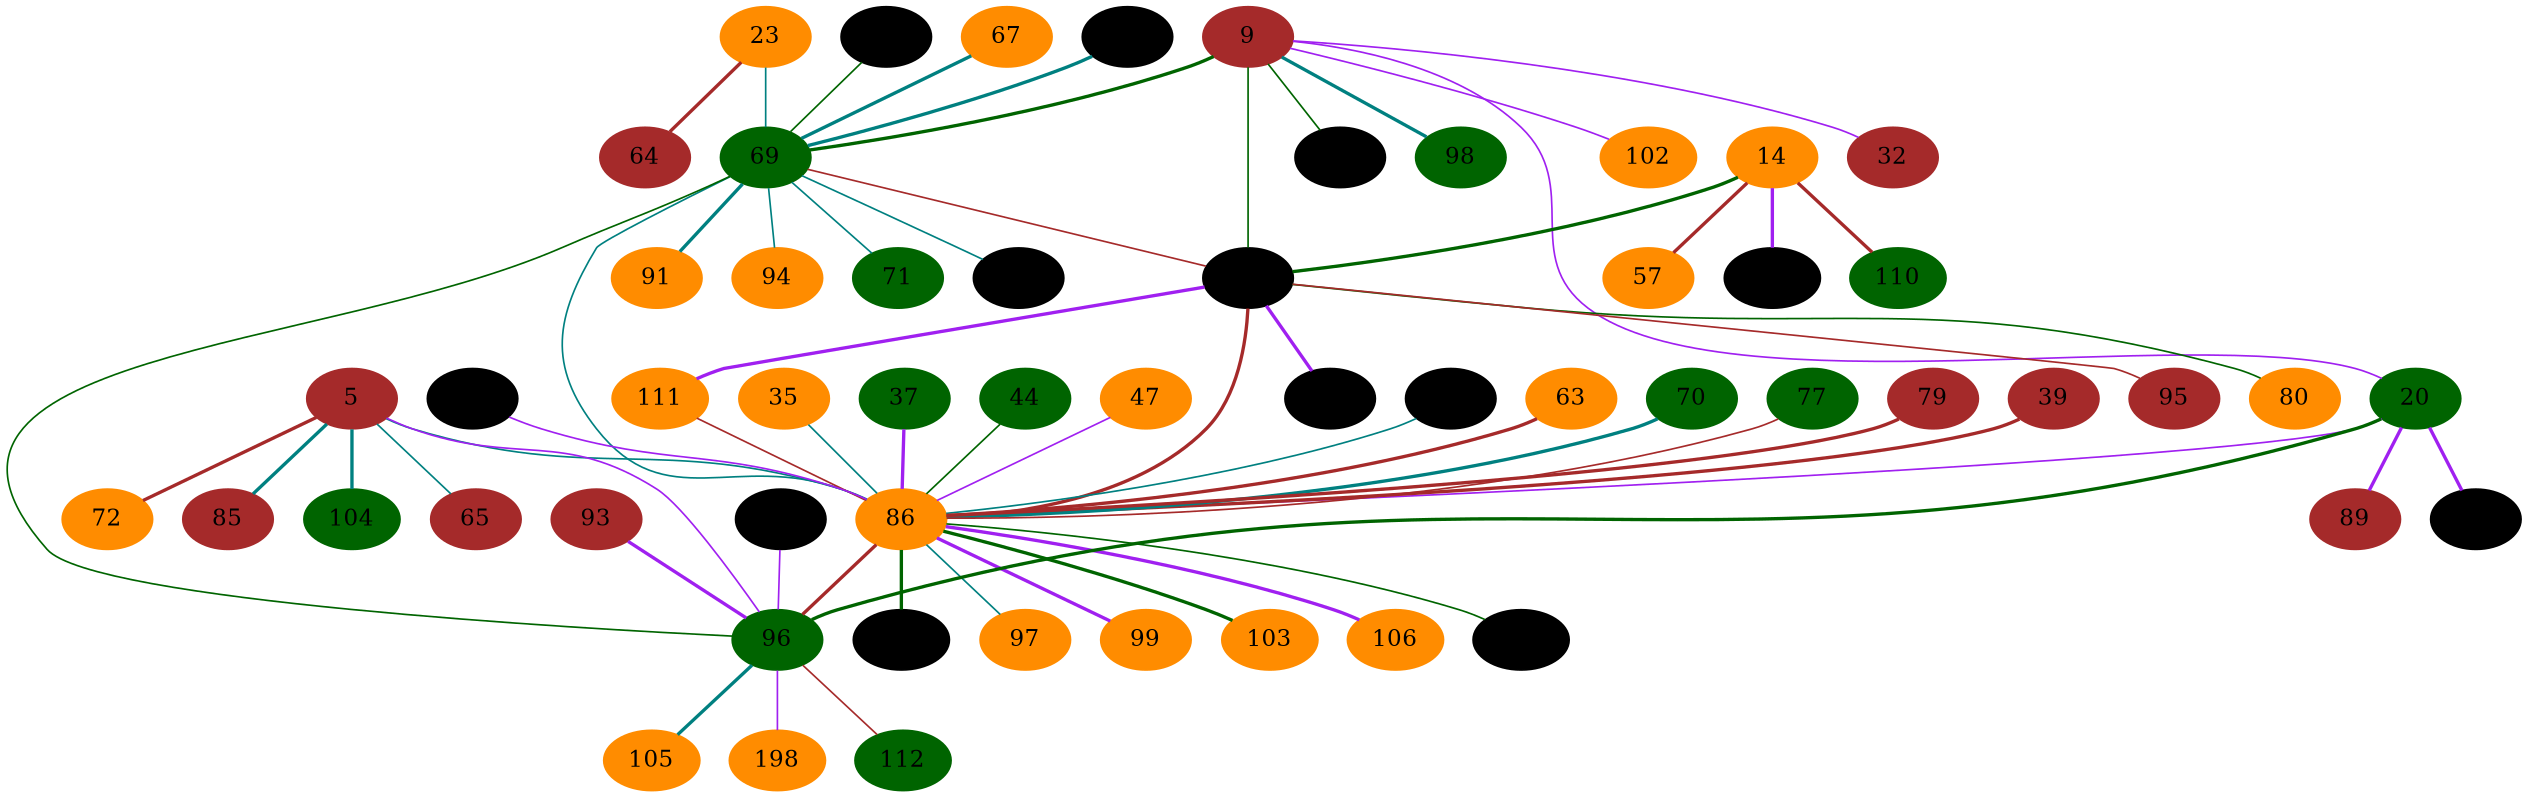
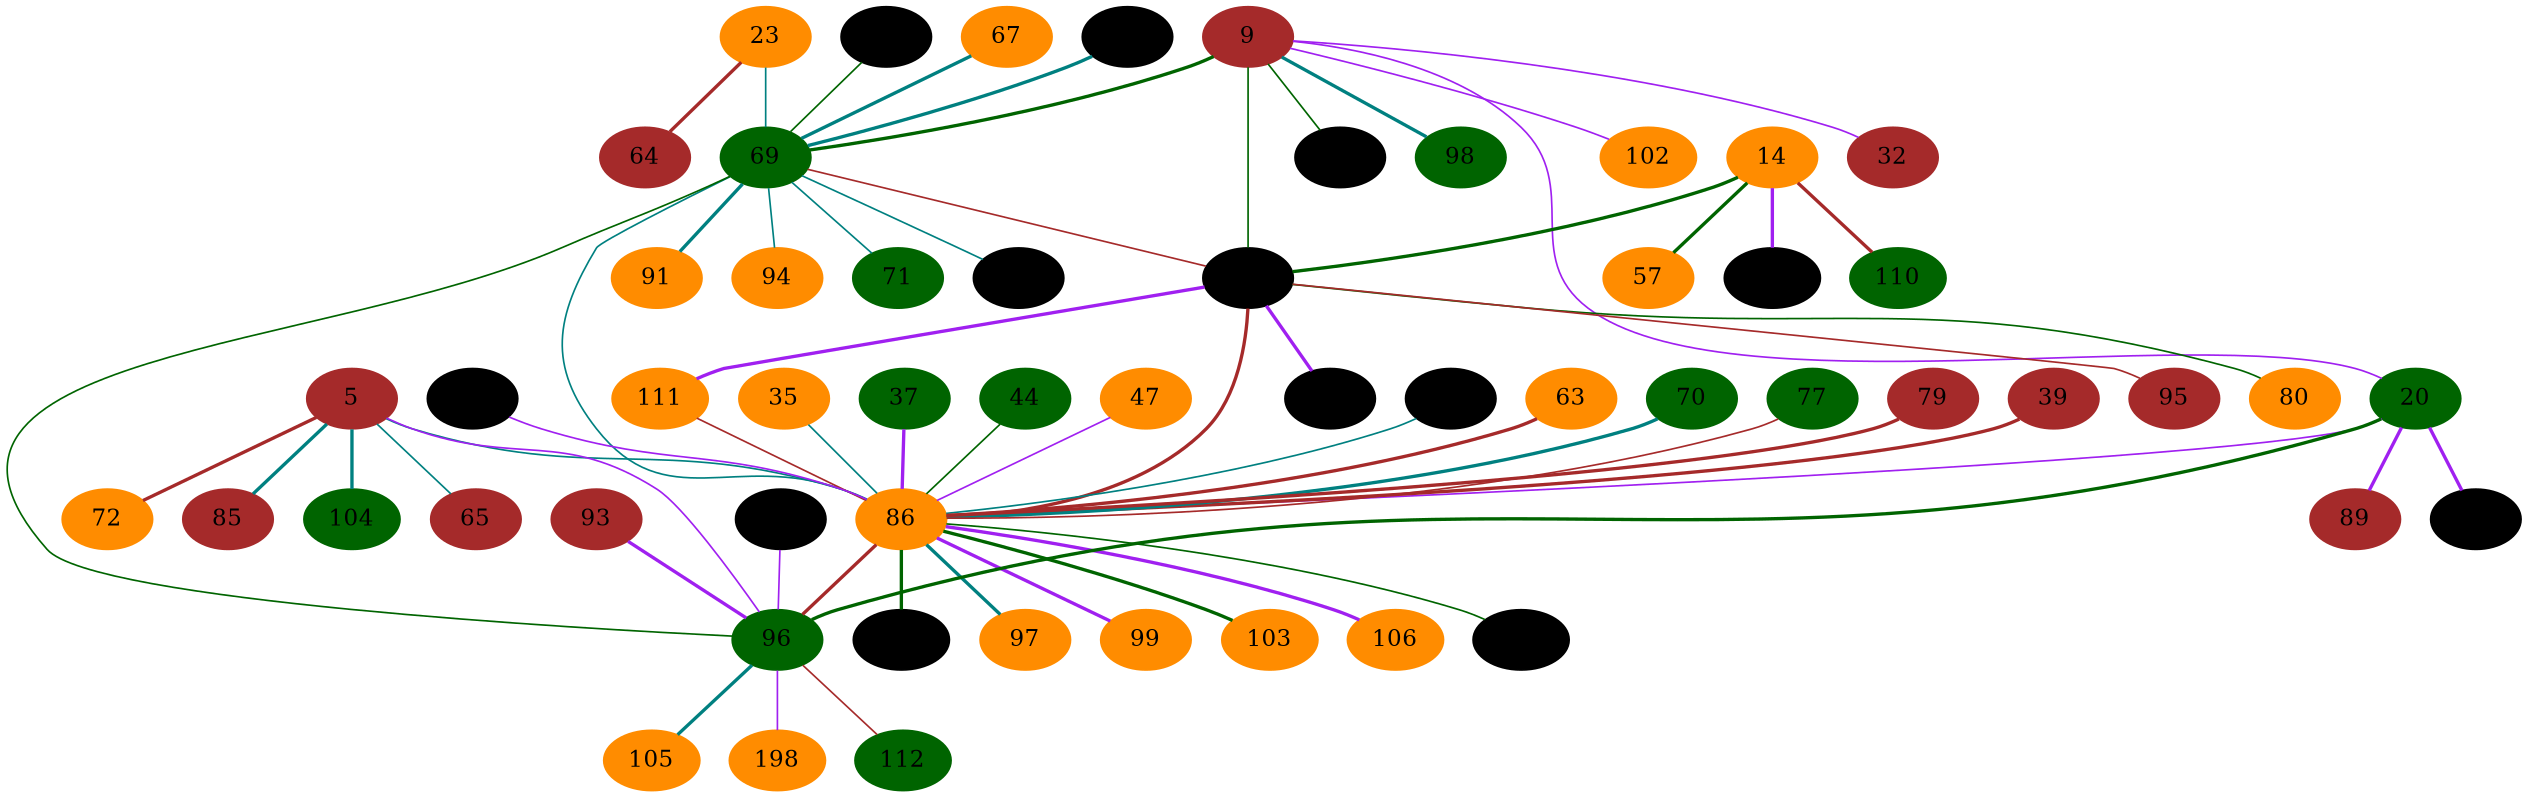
edge "14" -- "57": color brown -> darkgreen
edge "86" -- "97": style solid -> bold
